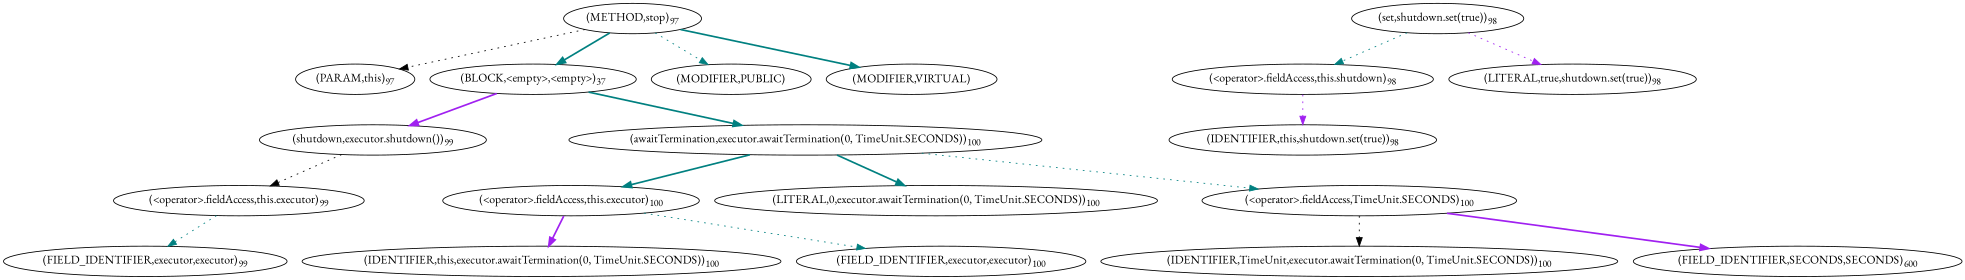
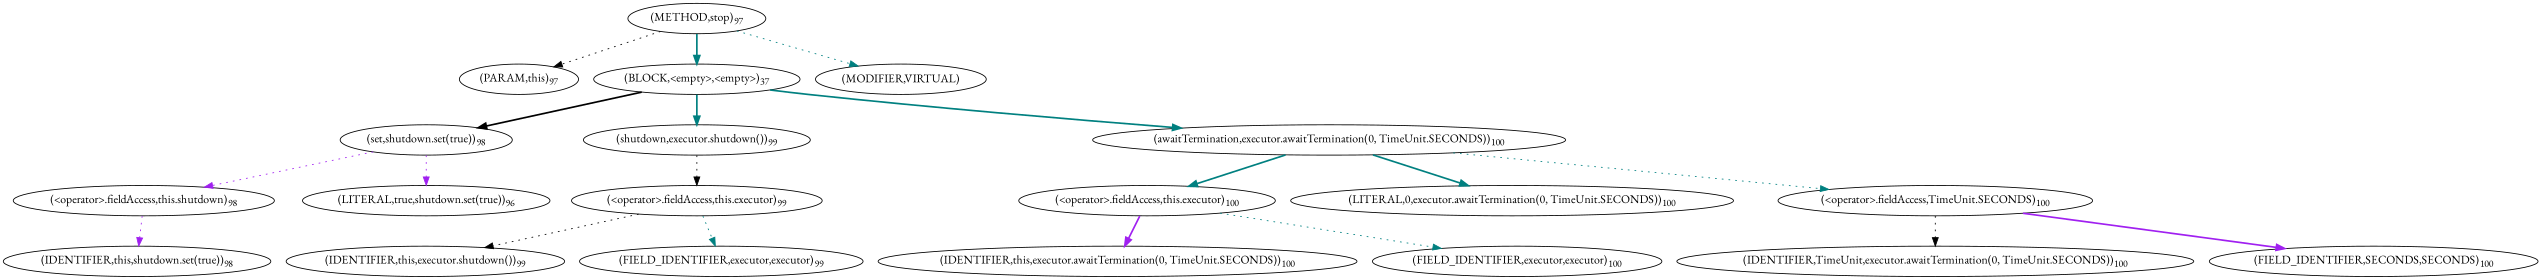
edge "(set,shutdown.set(true))" -> "(<operator>.fieldAccess,this.shutdown)": color teal -> purple
edge "(METHOD,stop)" -> "(MODIFIER,VIRTUAL)": style bold -> dotted
node "(LITERAL,true,shutdown.set(true))": text "98" -> "96"
node "(MODIFIER,PUBLIC)": removed
edge "(BLOCK,<empty>,<empty>)" -> "(shutdown,executor.shutdown())": color purple -> teal
edge "(BLOCK,<empty>,<empty>)" -> "(set,shutdown.set(true))": added
node "(FIELD_IDENTIFIER,SECONDS,SECONDS)": text "600" -> "100"
node "(IDENTIFIER,this,executor.shutdown())": added
